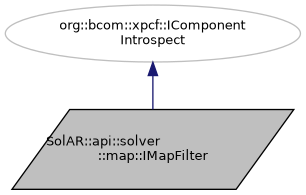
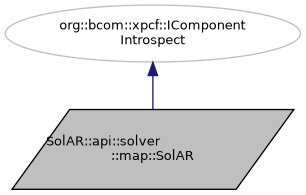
node "SolAR::api::solver ::map::IMapFilter": label "SolAR::api::solver ::map::IMapFilter" -> "SolAR::api::solver ::map::SolAR"
